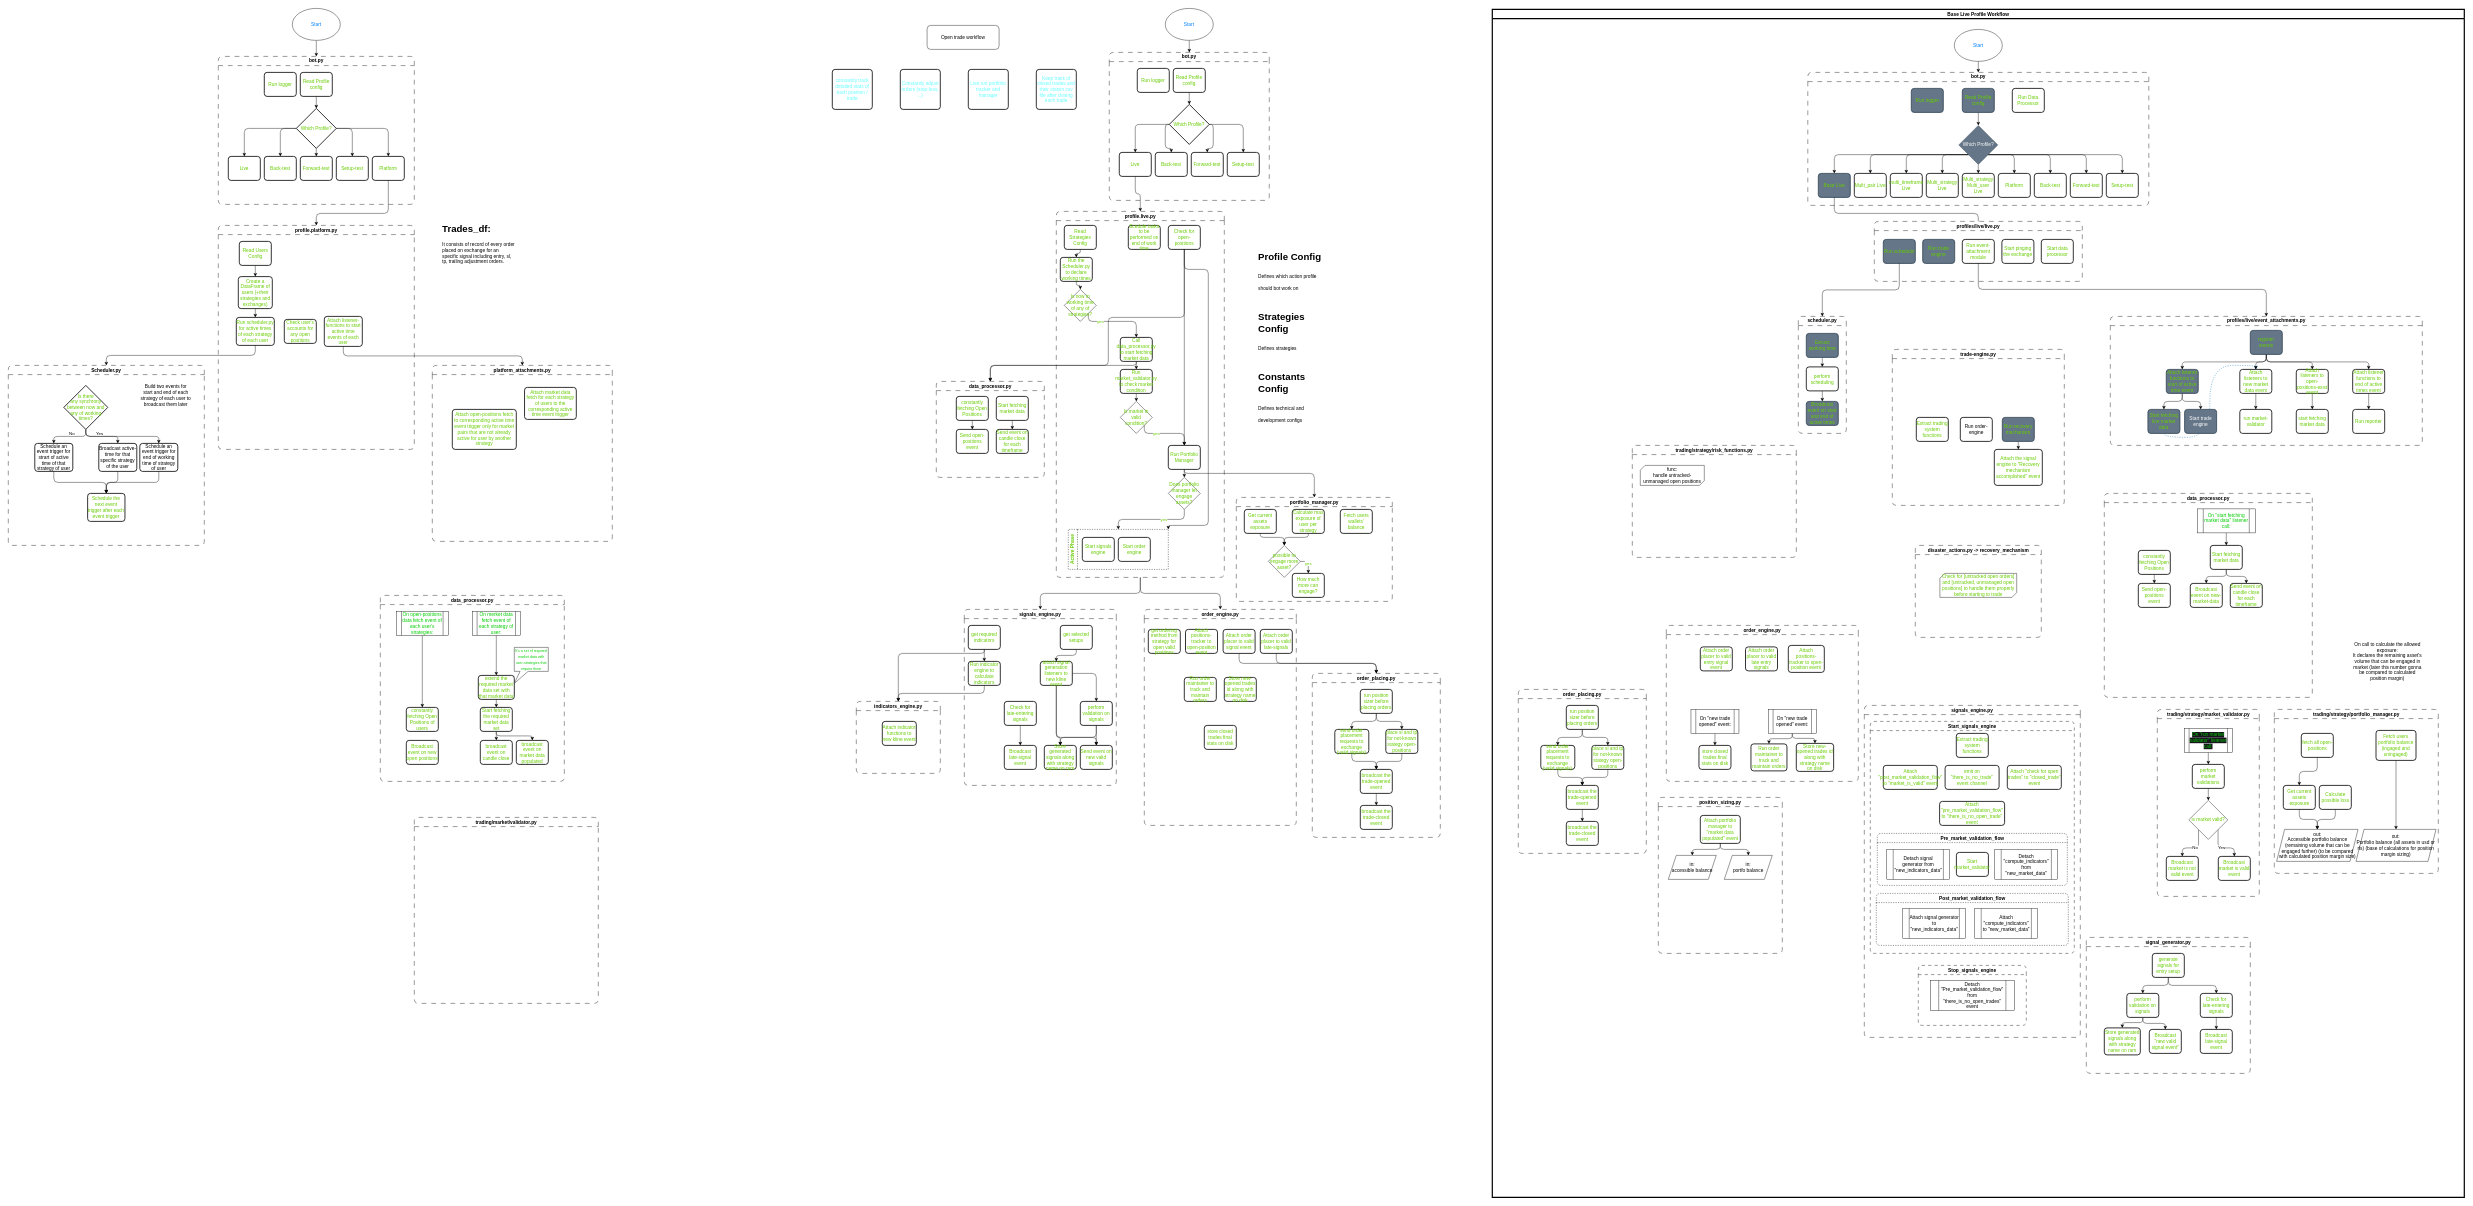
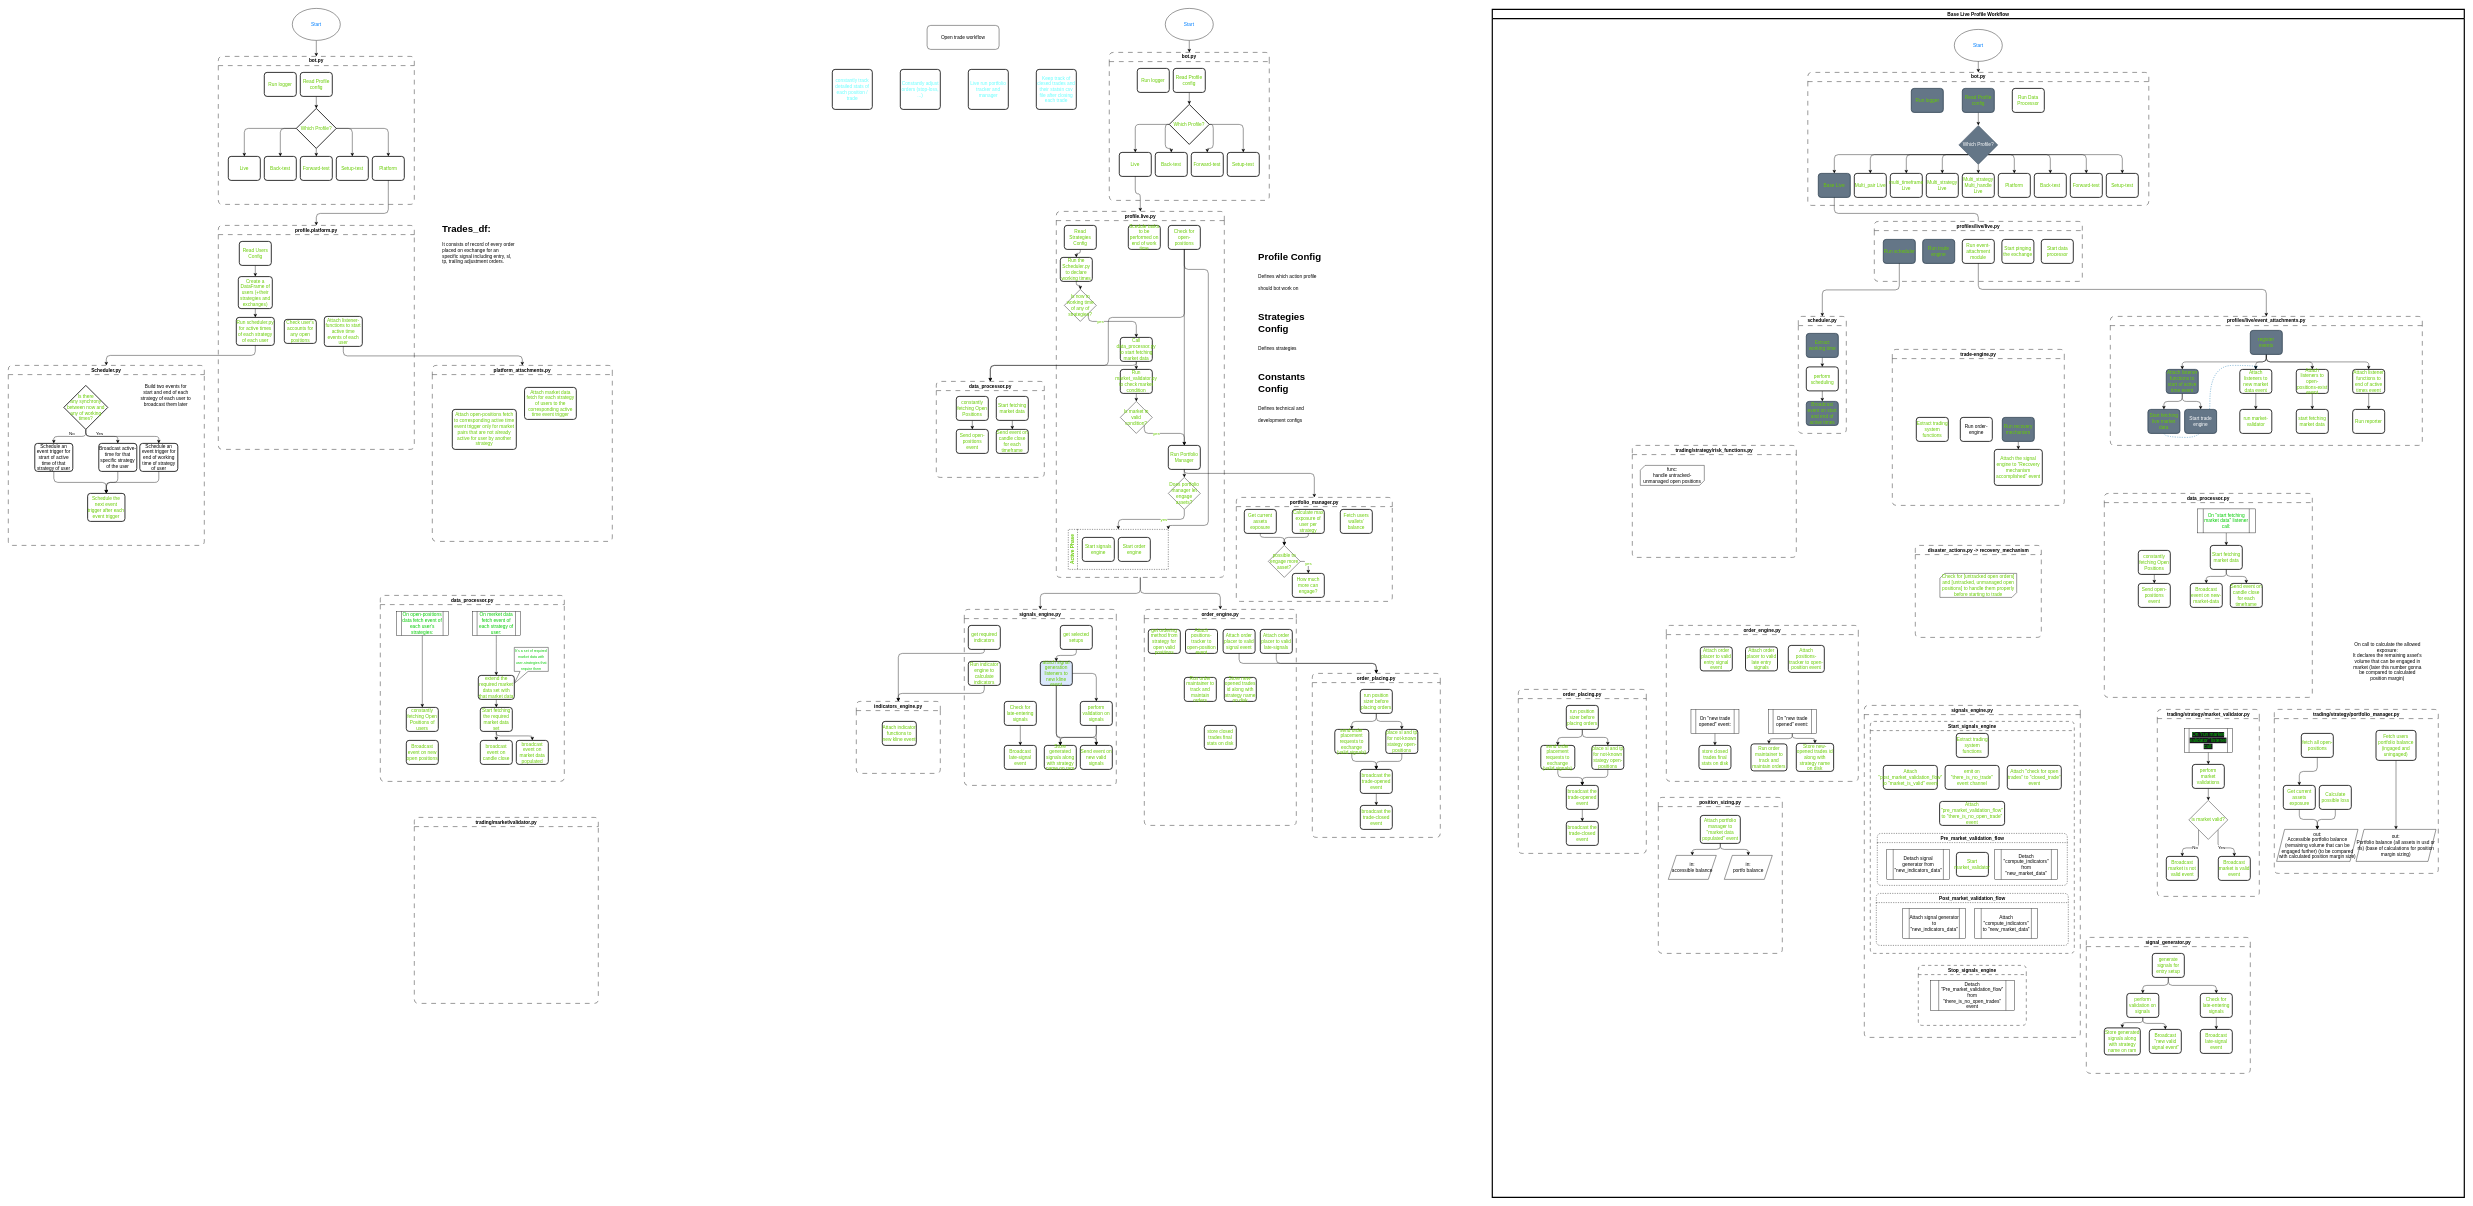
node "Multi_strategy Multi_user Live": label "Multi_strategy Multi_user Live" -> "Multi_strategy Multi_handle Live"
edge "get required indicators" -> "Run indicator engine to calculate indicators": removed
node "attach signal generation listeners to new kline event": fillcolor #ffffff -> #dae8fc
